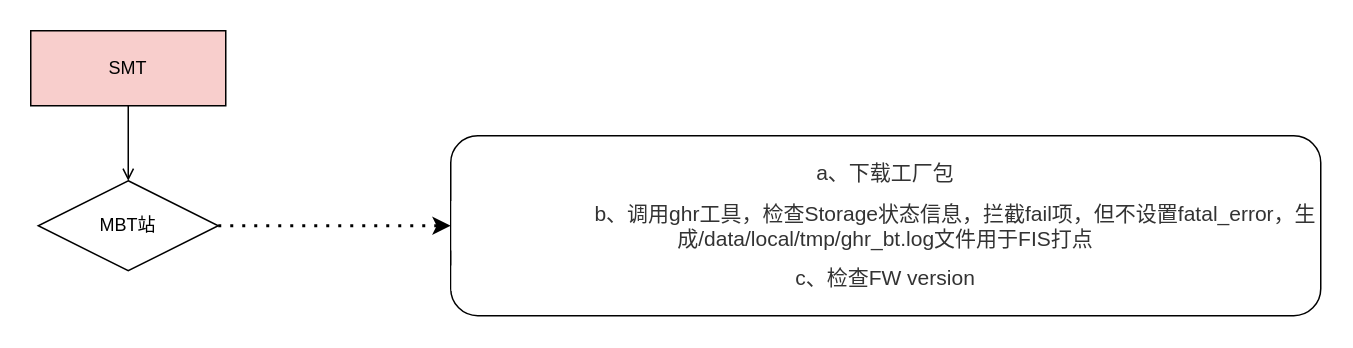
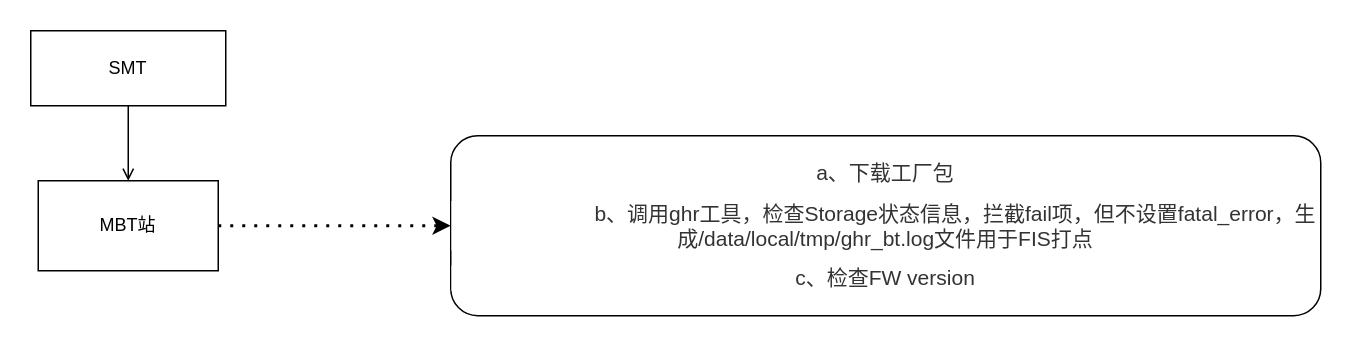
node "SMT": fillcolor #f8cecc -> #ffffff
node "MBT站": shape diamond -> rectangle
